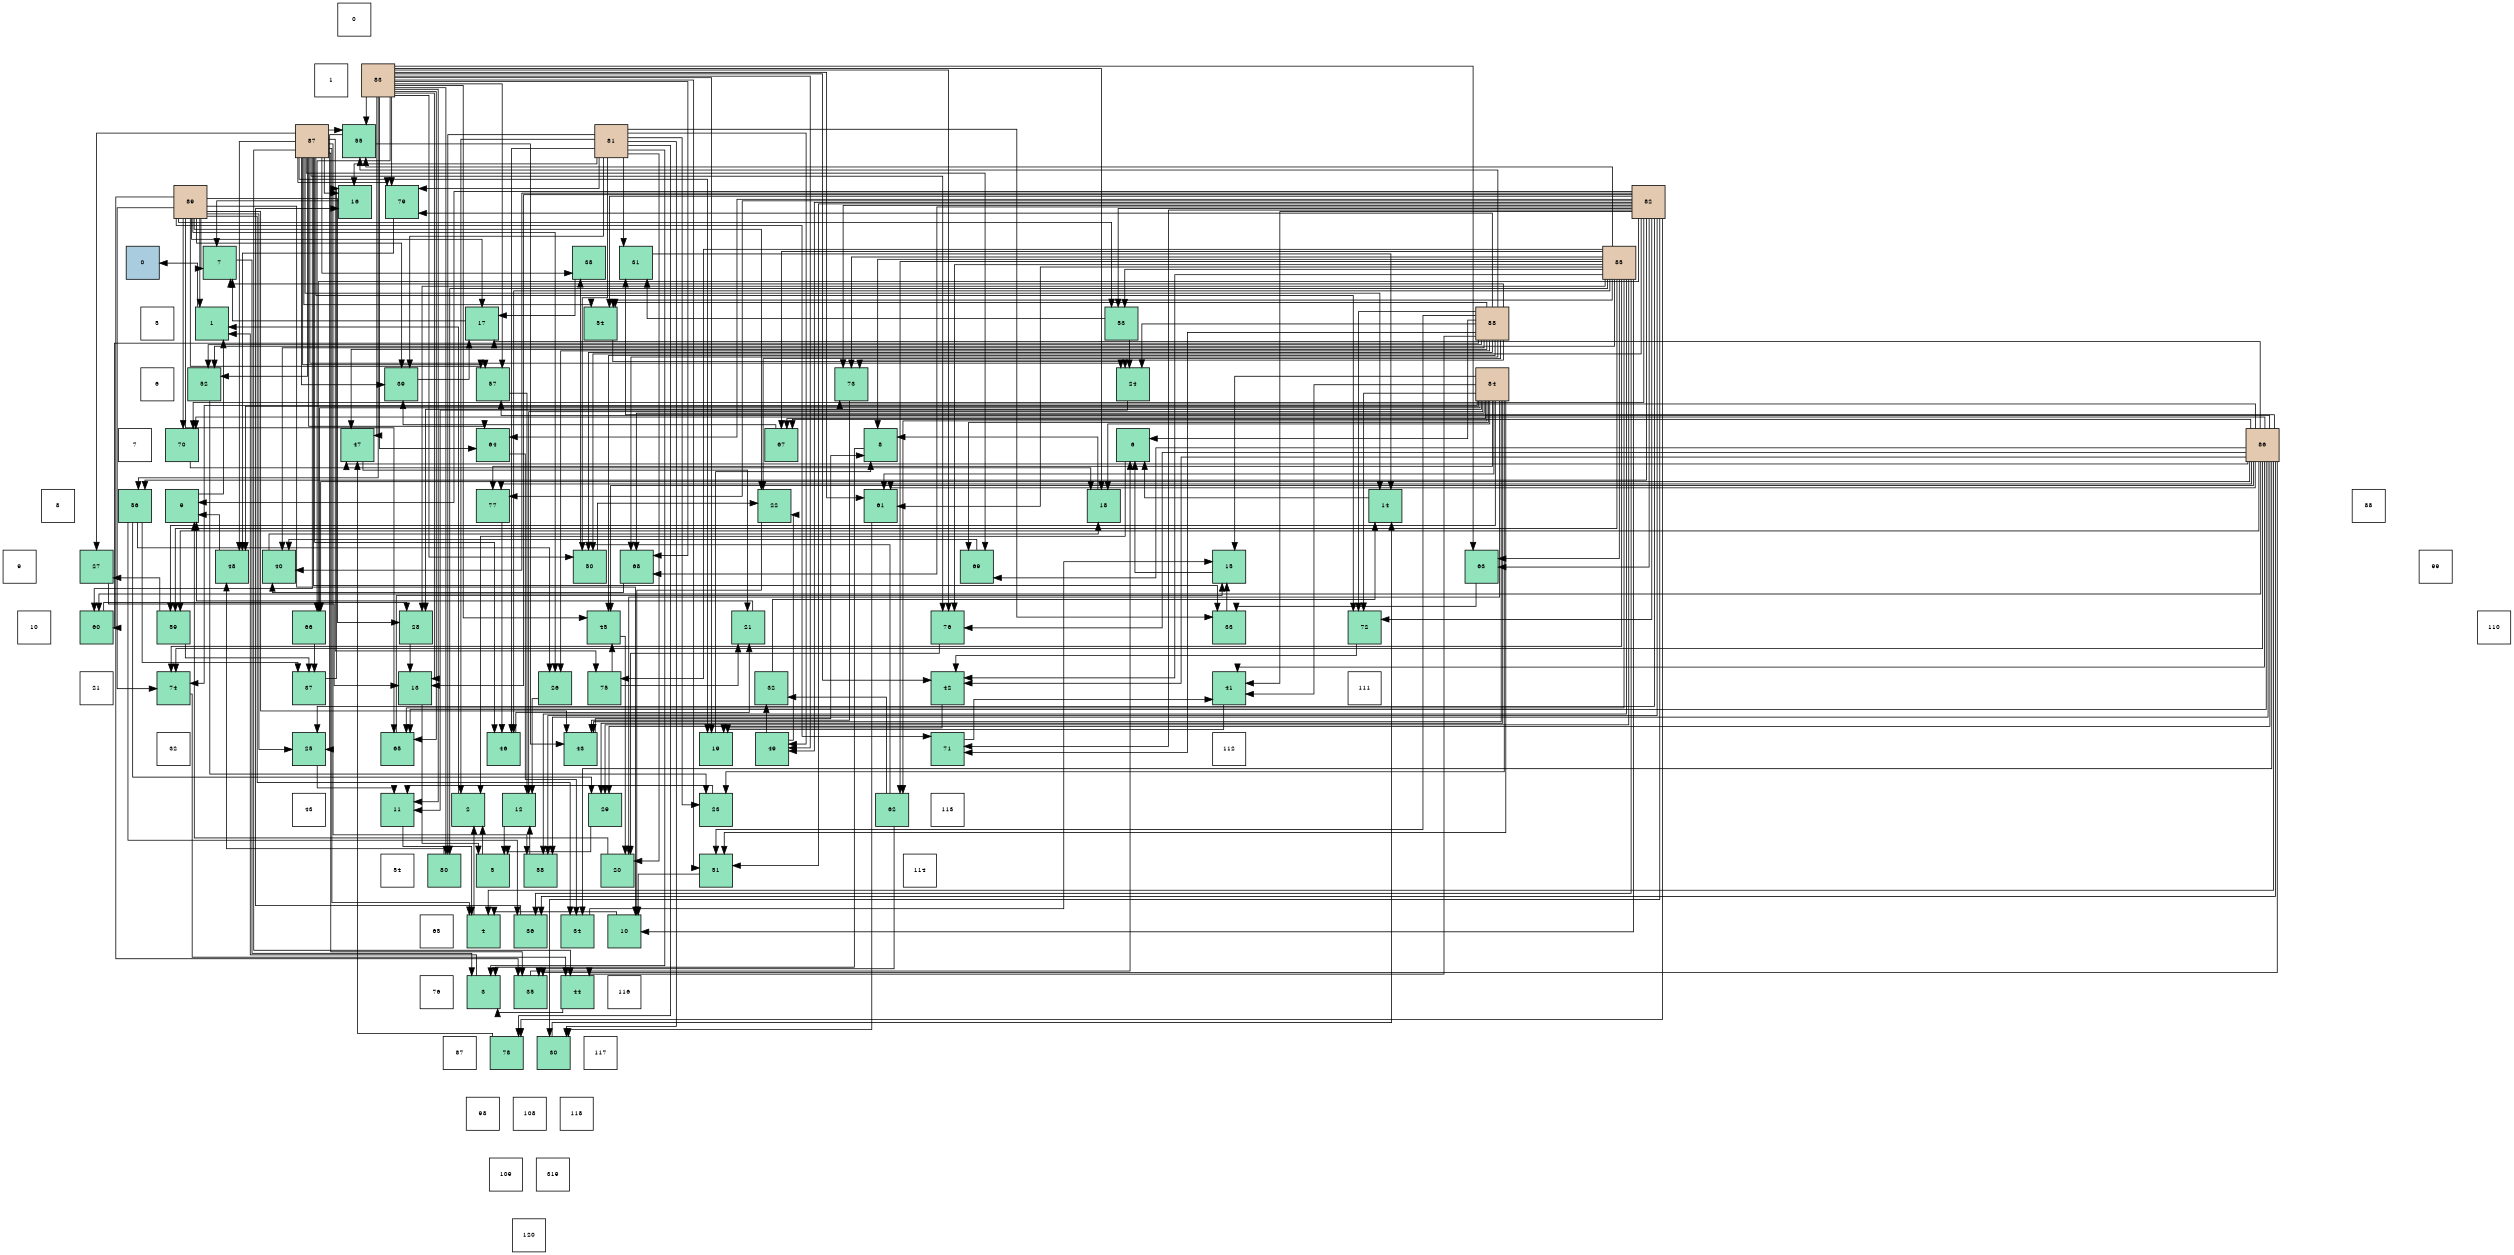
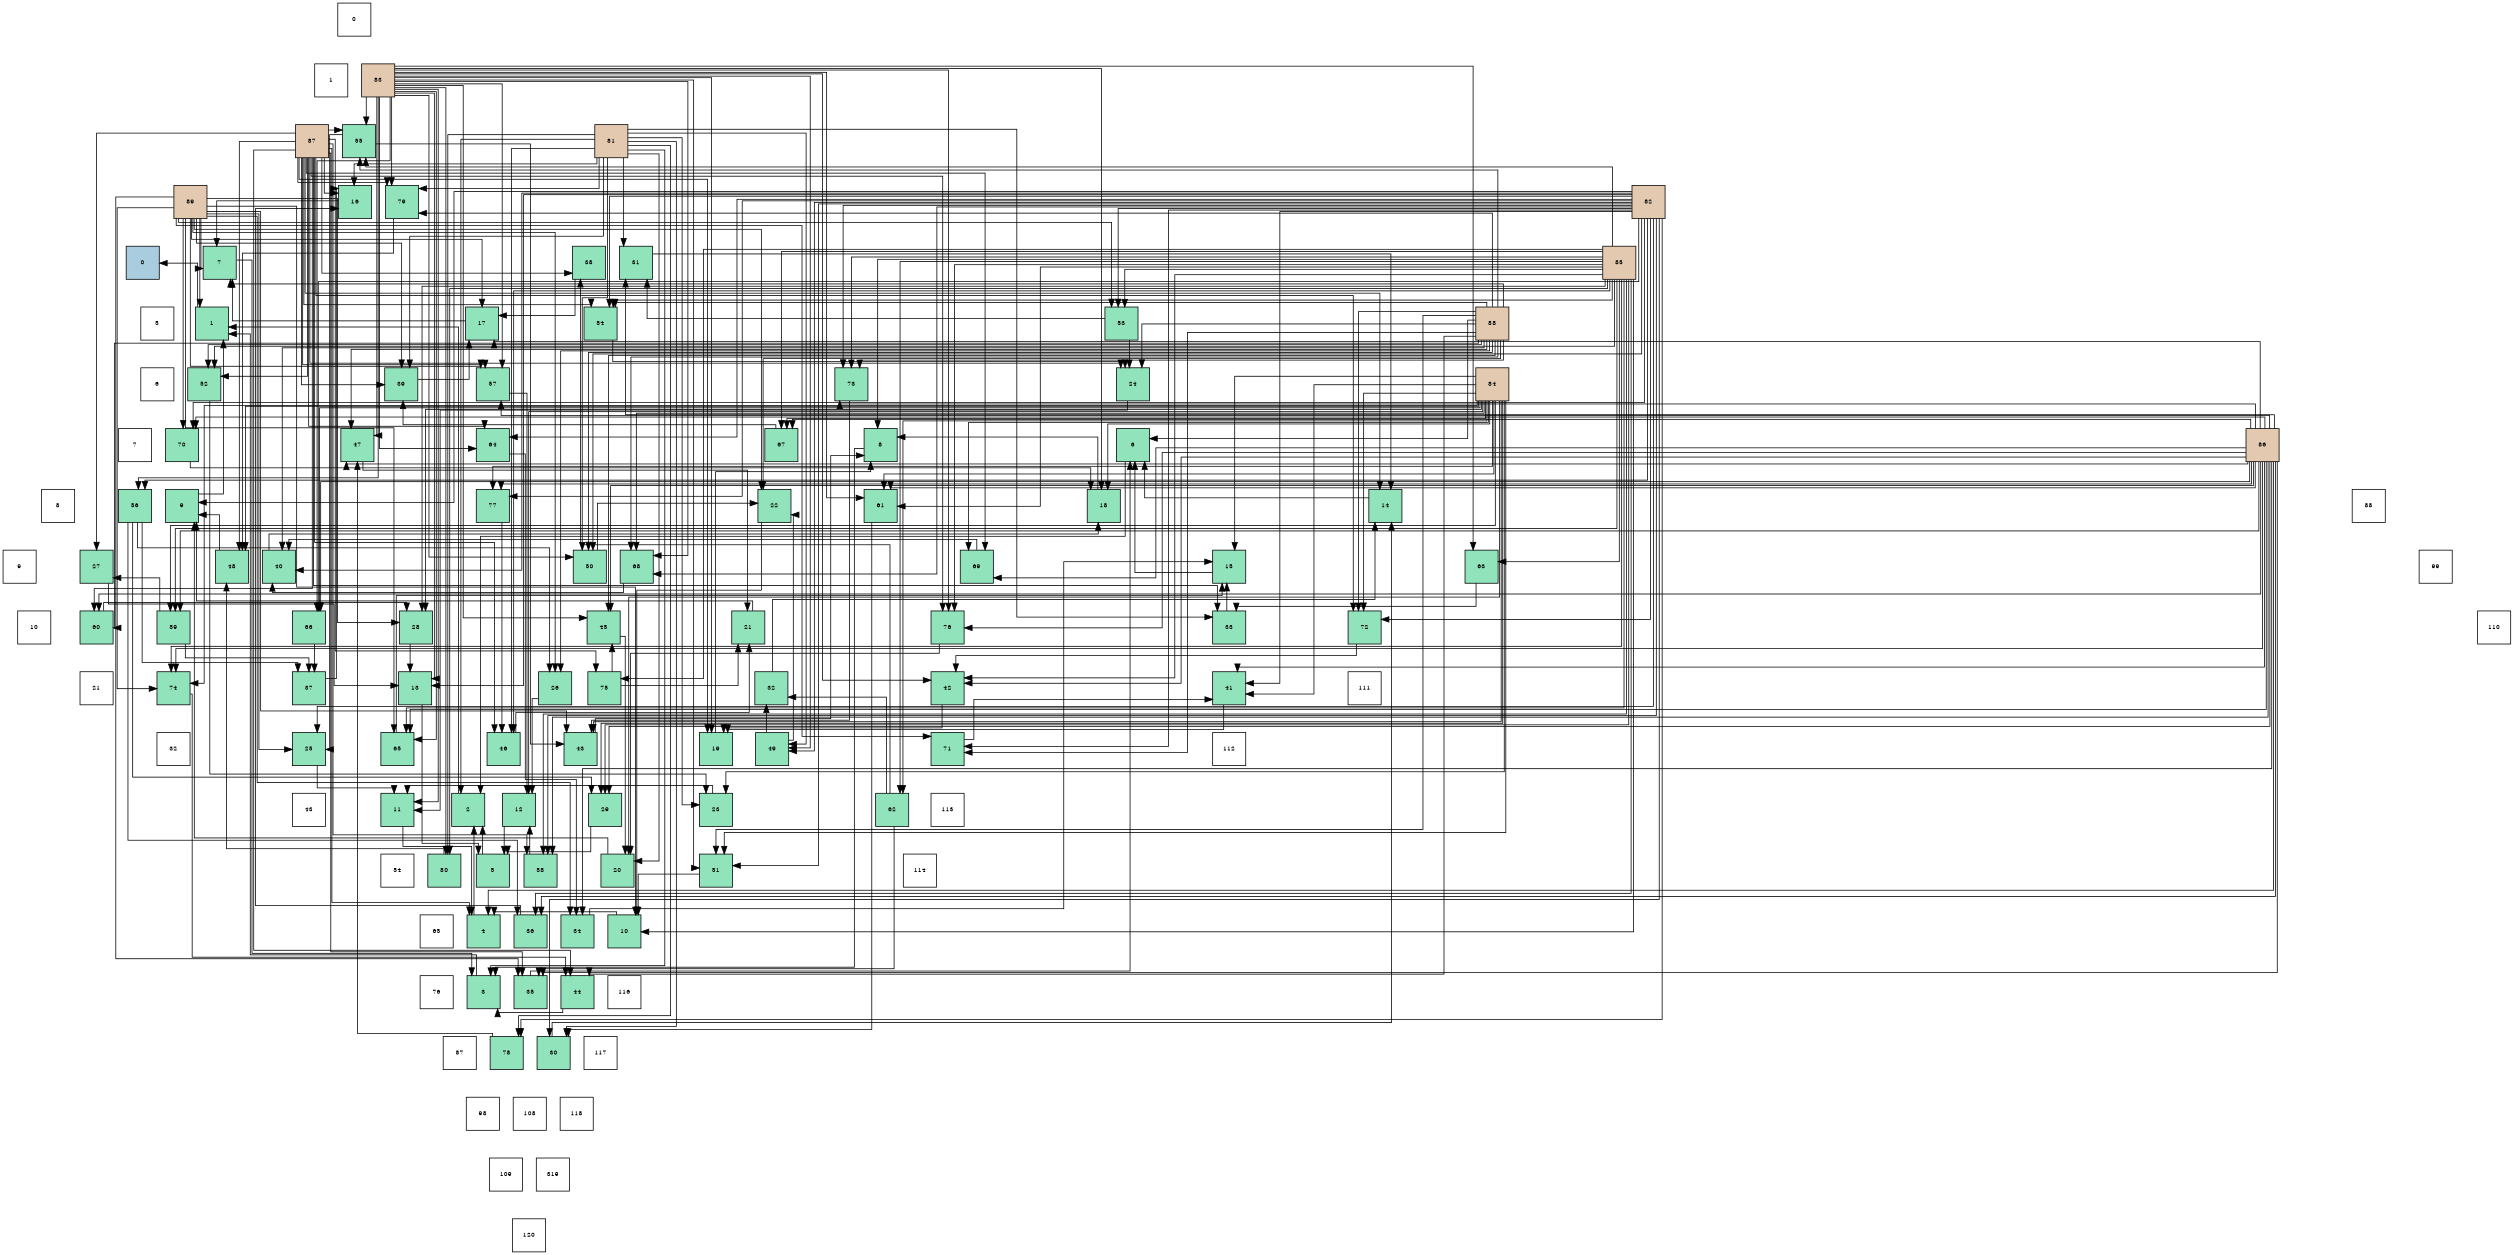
edge "82" -> "63": removed
